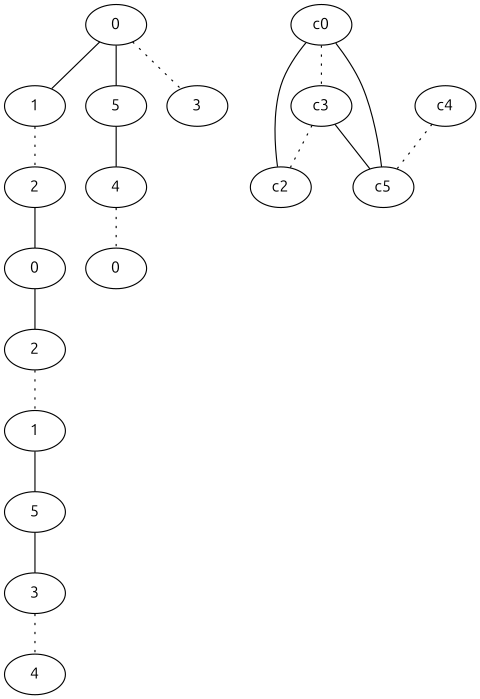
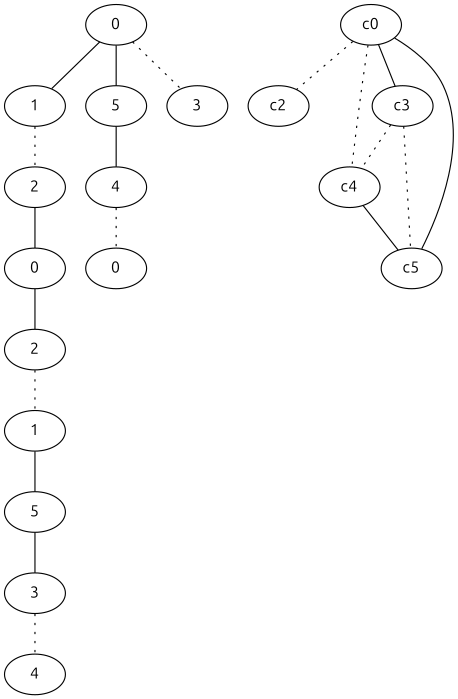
edge "c0" -- "c3": style dotted -> solid
edge "c0" -- "c2": style solid -> dotted
edge "c0" -- "c4": added
edge "c3" -- "c2": now "c3" -- "c4"
edge "c3" -- "c5": style solid -> dotted
edge "c4" -- "c5": style dotted -> solid
